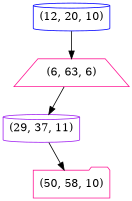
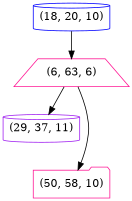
node "(12, 20, 10)": label "(12, 20, 10)" -> "(18, 20, 10)"
edge "(29, 37, 11)" -> "(50, 58, 10)": now "(6, 63, 6)" -> "(50, 58, 10)"
